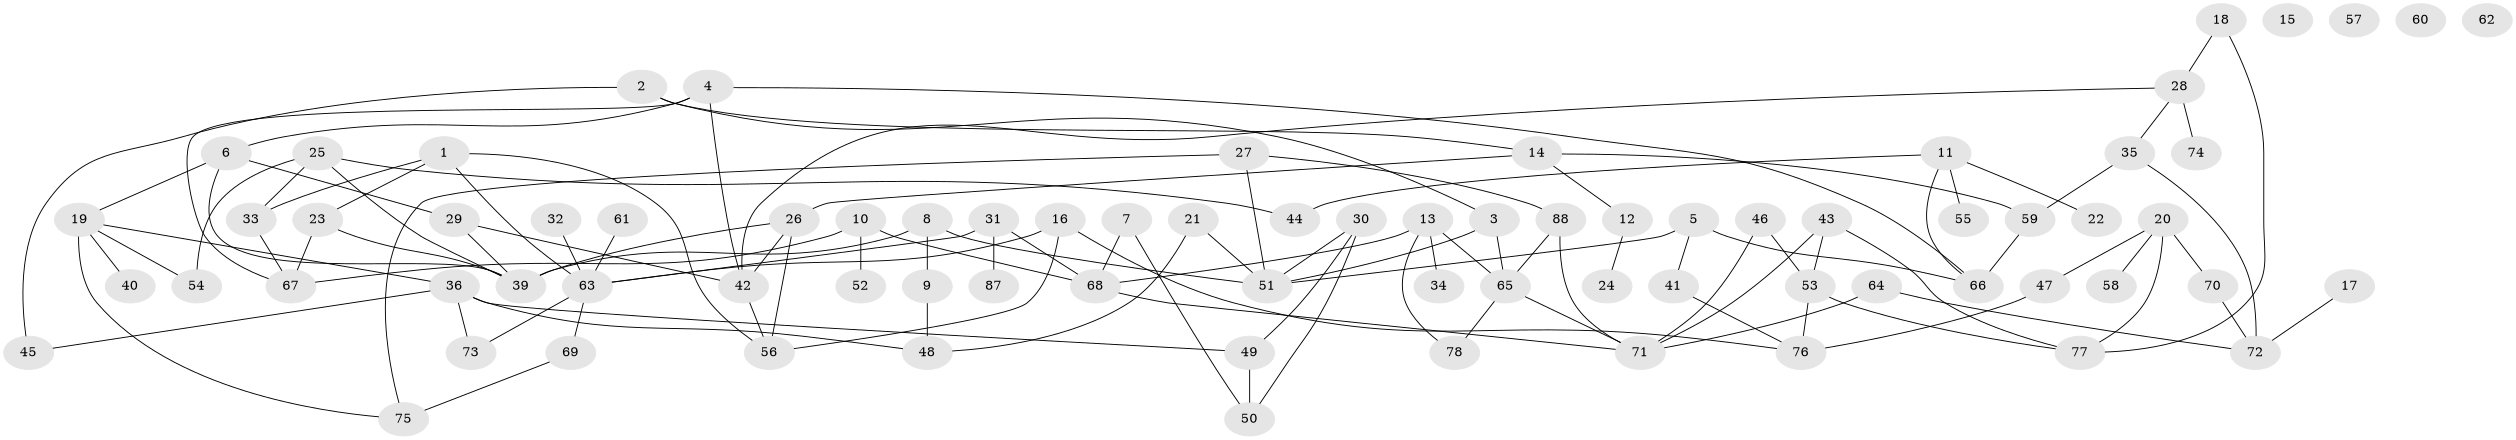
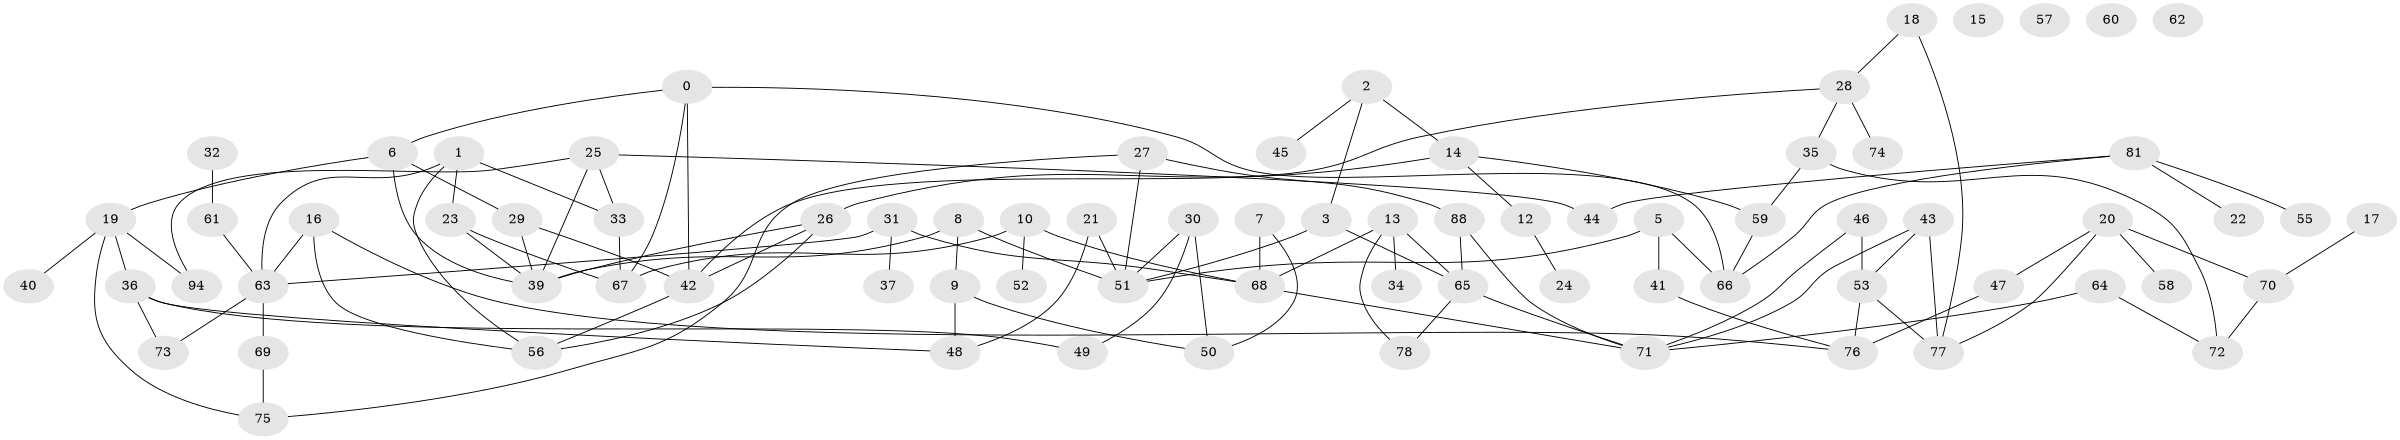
node "4": label "4" -> "0"
node "11": label "11" -> "81"
edge "32" -- "63": now "32" -- "61"
node "54": label "54" -> "94"
node "87": label "87" -> "37"
edge "36" -- "45": removed
edge "17" -- "72": now "17" -- "70"
edge "49" -- "50": now "9" -- "50"
